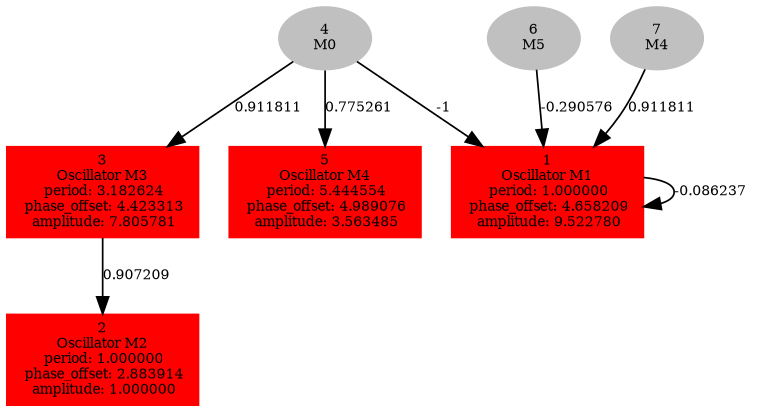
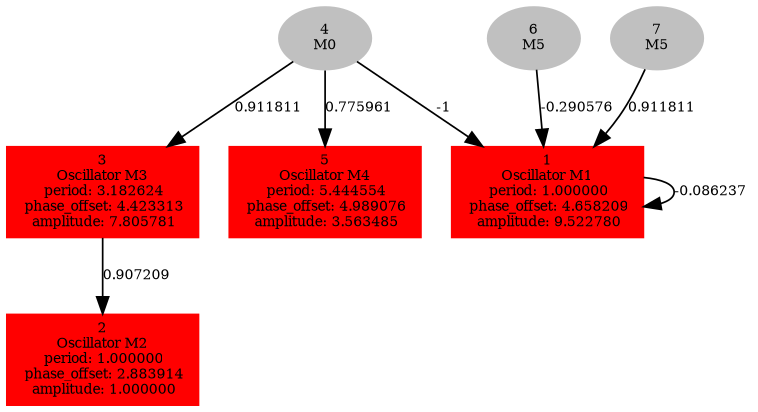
node "7": text "M4" -> "M5"
edge "4" -> "5": label "0.775261 " -> "0.775961 "
